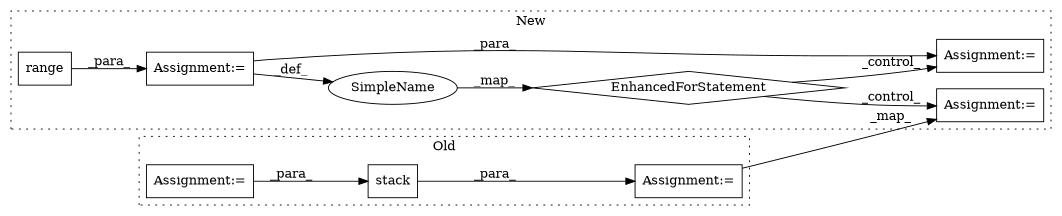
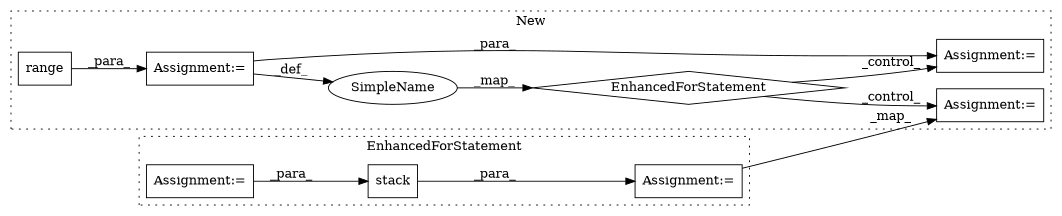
cluster "Old": label "Old" -> "EnhancedForStatement"
